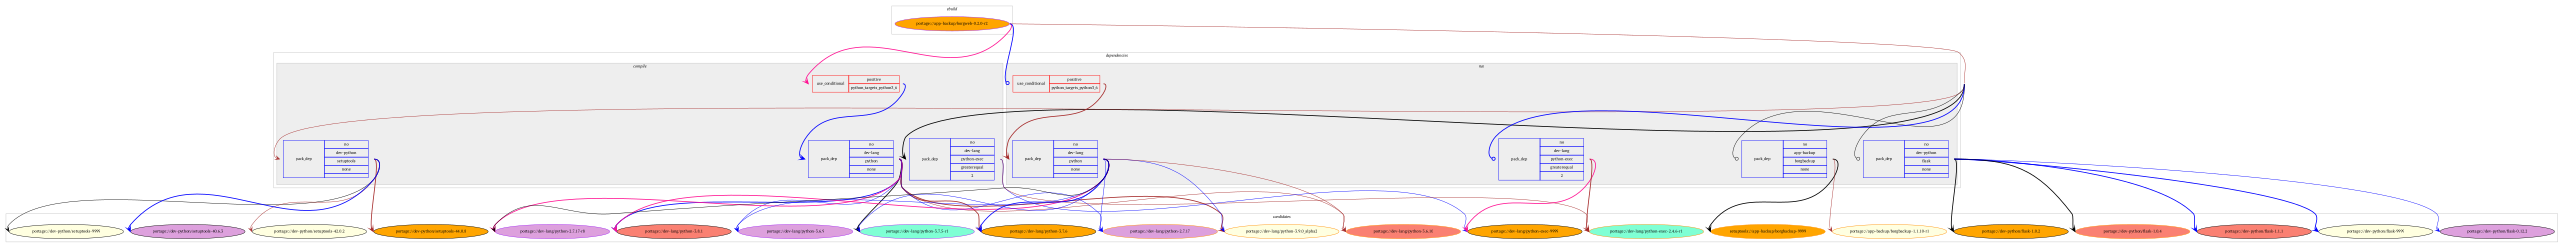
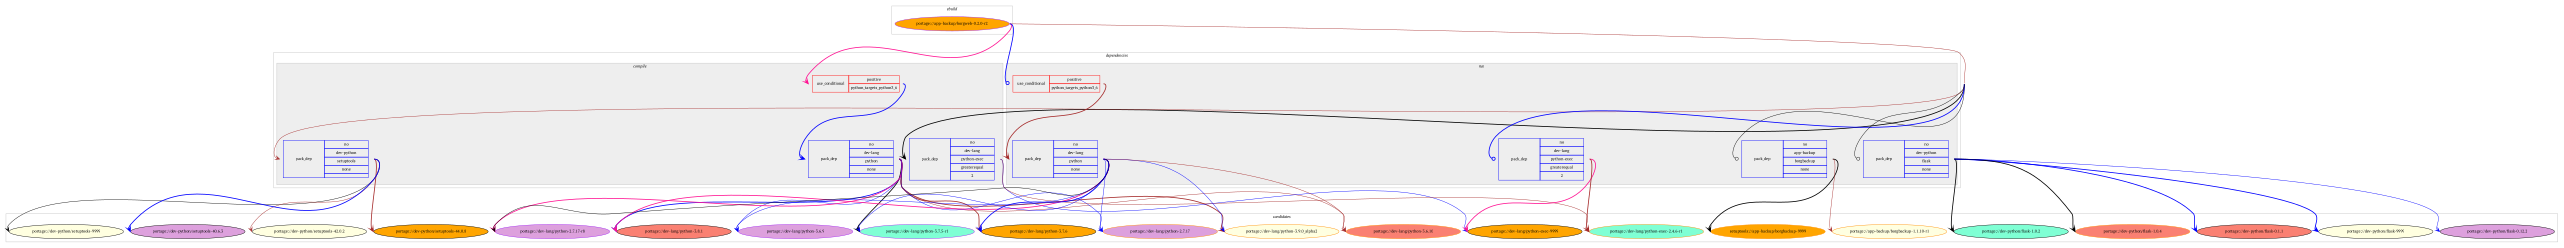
node "portage://dev-python/flask-1.0.2": fillcolor orange -> aquamarine
node "portage://dev-python/flask-1.1.1": label "portage://dev-python/flask-1.1.1" -> "portage://dev-python/flask-0.1.1"
